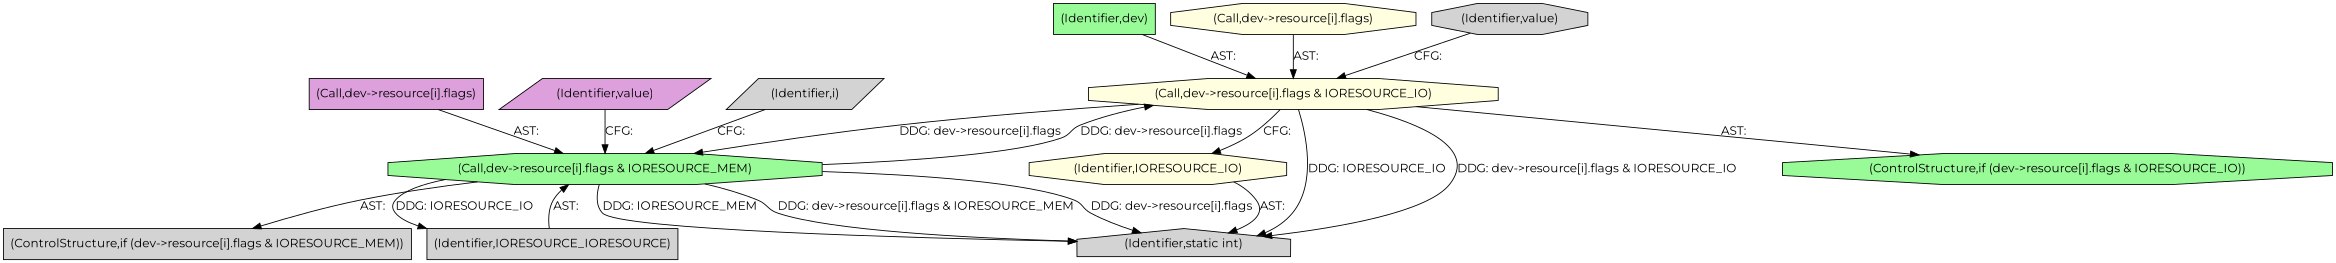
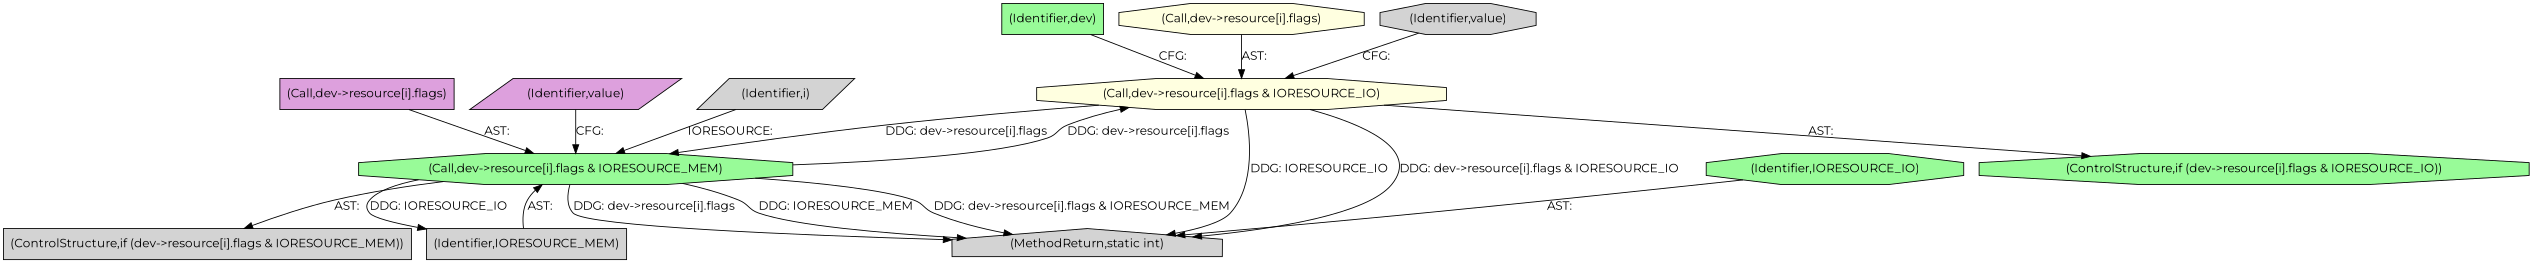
edge "(Identifier,dev)" -> "(Call,dev->resource[i].flags & IORESOURCE_IO)": label "AST: " -> "CFG: "
edge "(Identifier,i)" -> "(Call,dev->resource[i].flags & IORESOURCE_MEM)": label "CFG: " -> "IORESOURCE: "
edge "(Call,dev->resource[i].flags & IORESOURCE_IO)" -> "(Identifier,IORESOURCE_IO)": removed, label "CFG:"
node "(Identifier,IORESOURCE_IO)": fillcolor lightyellow -> palegreen
node "(Identifier,IORESOURCE_IORESOURCE)": label "(Identifier,IORESOURCE_IORESOURCE)" -> "(Identifier,IORESOURCE_MEM)"
node "(Identifier,static int)": label "(Identifier,static int)" -> "(MethodReturn,static int)"
